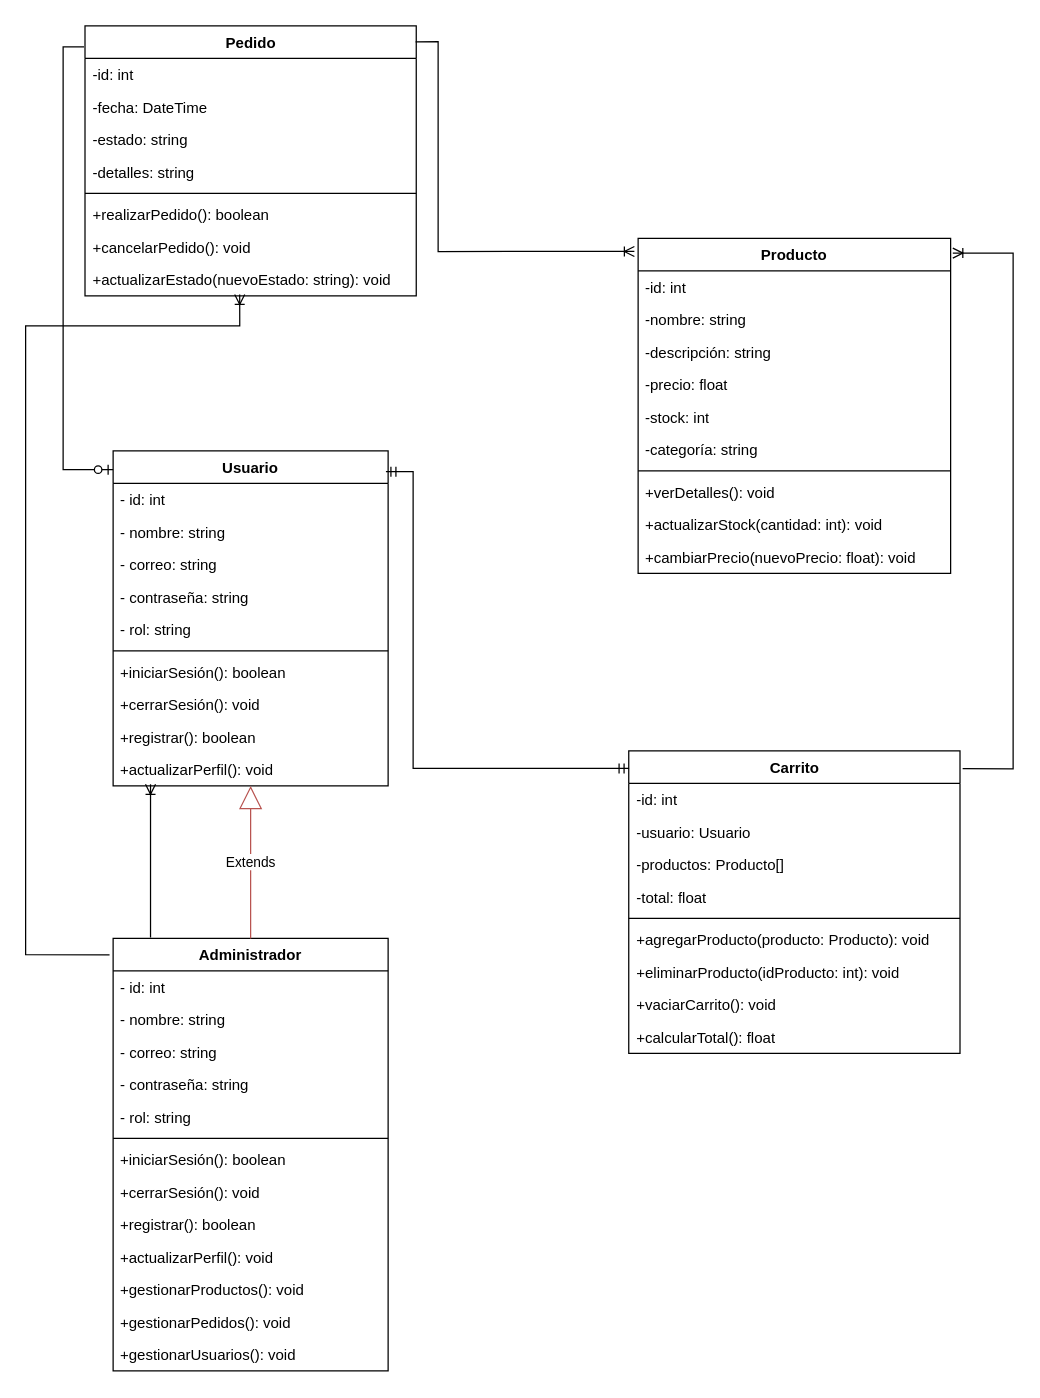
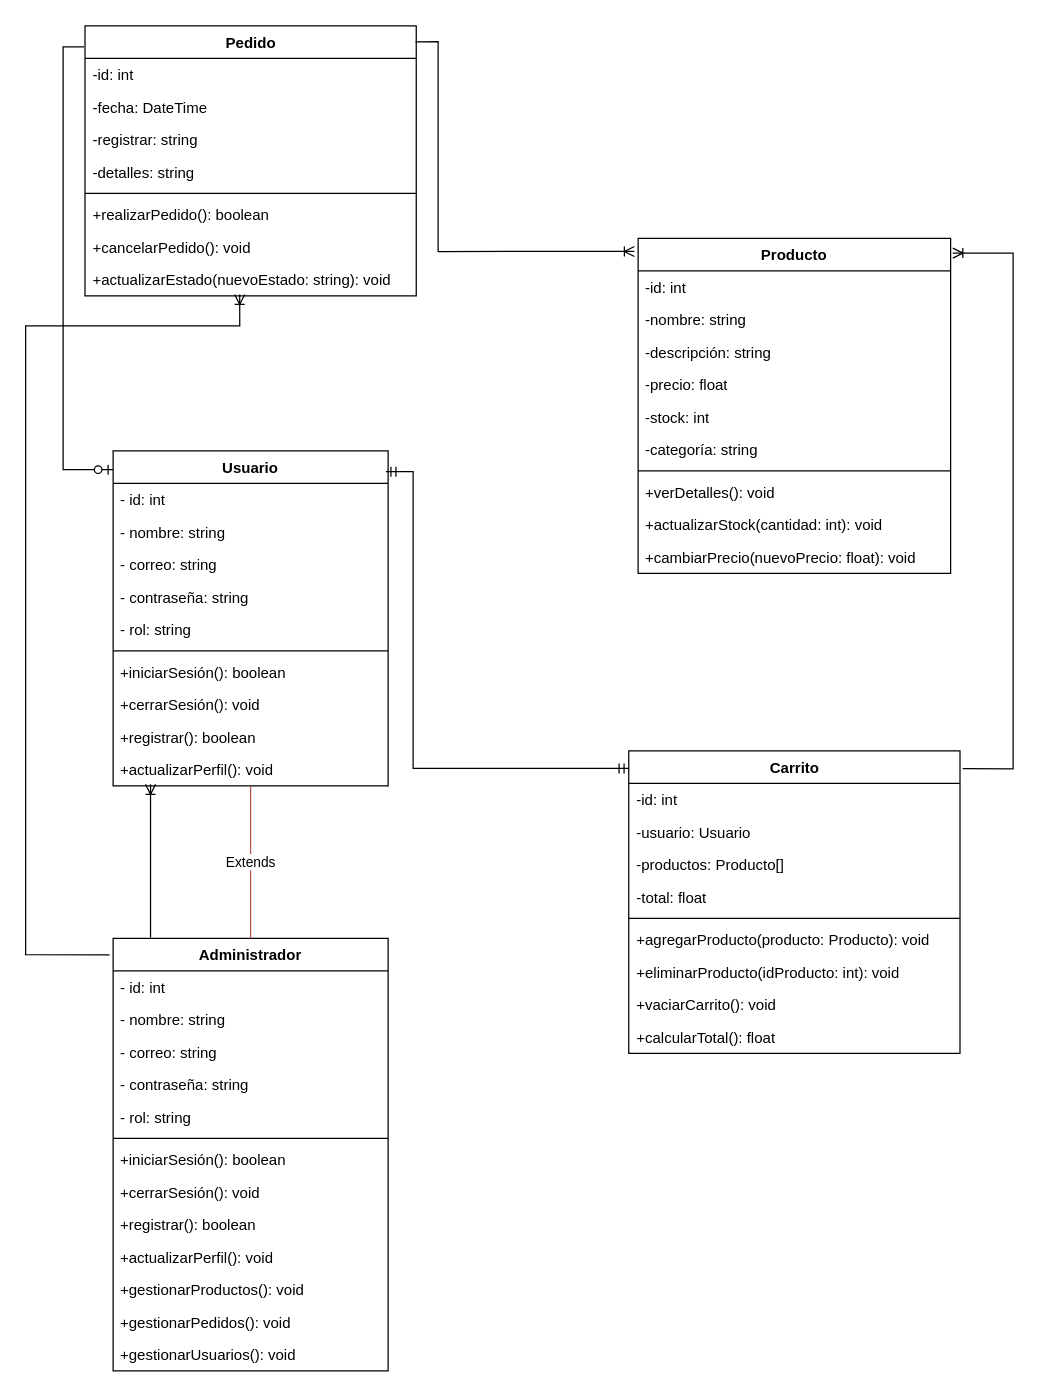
node "-estado: string": label "-estado: string" -> "-registrar: string"
edge "Administrador" -> "Usuario": arrowhead block -> none
